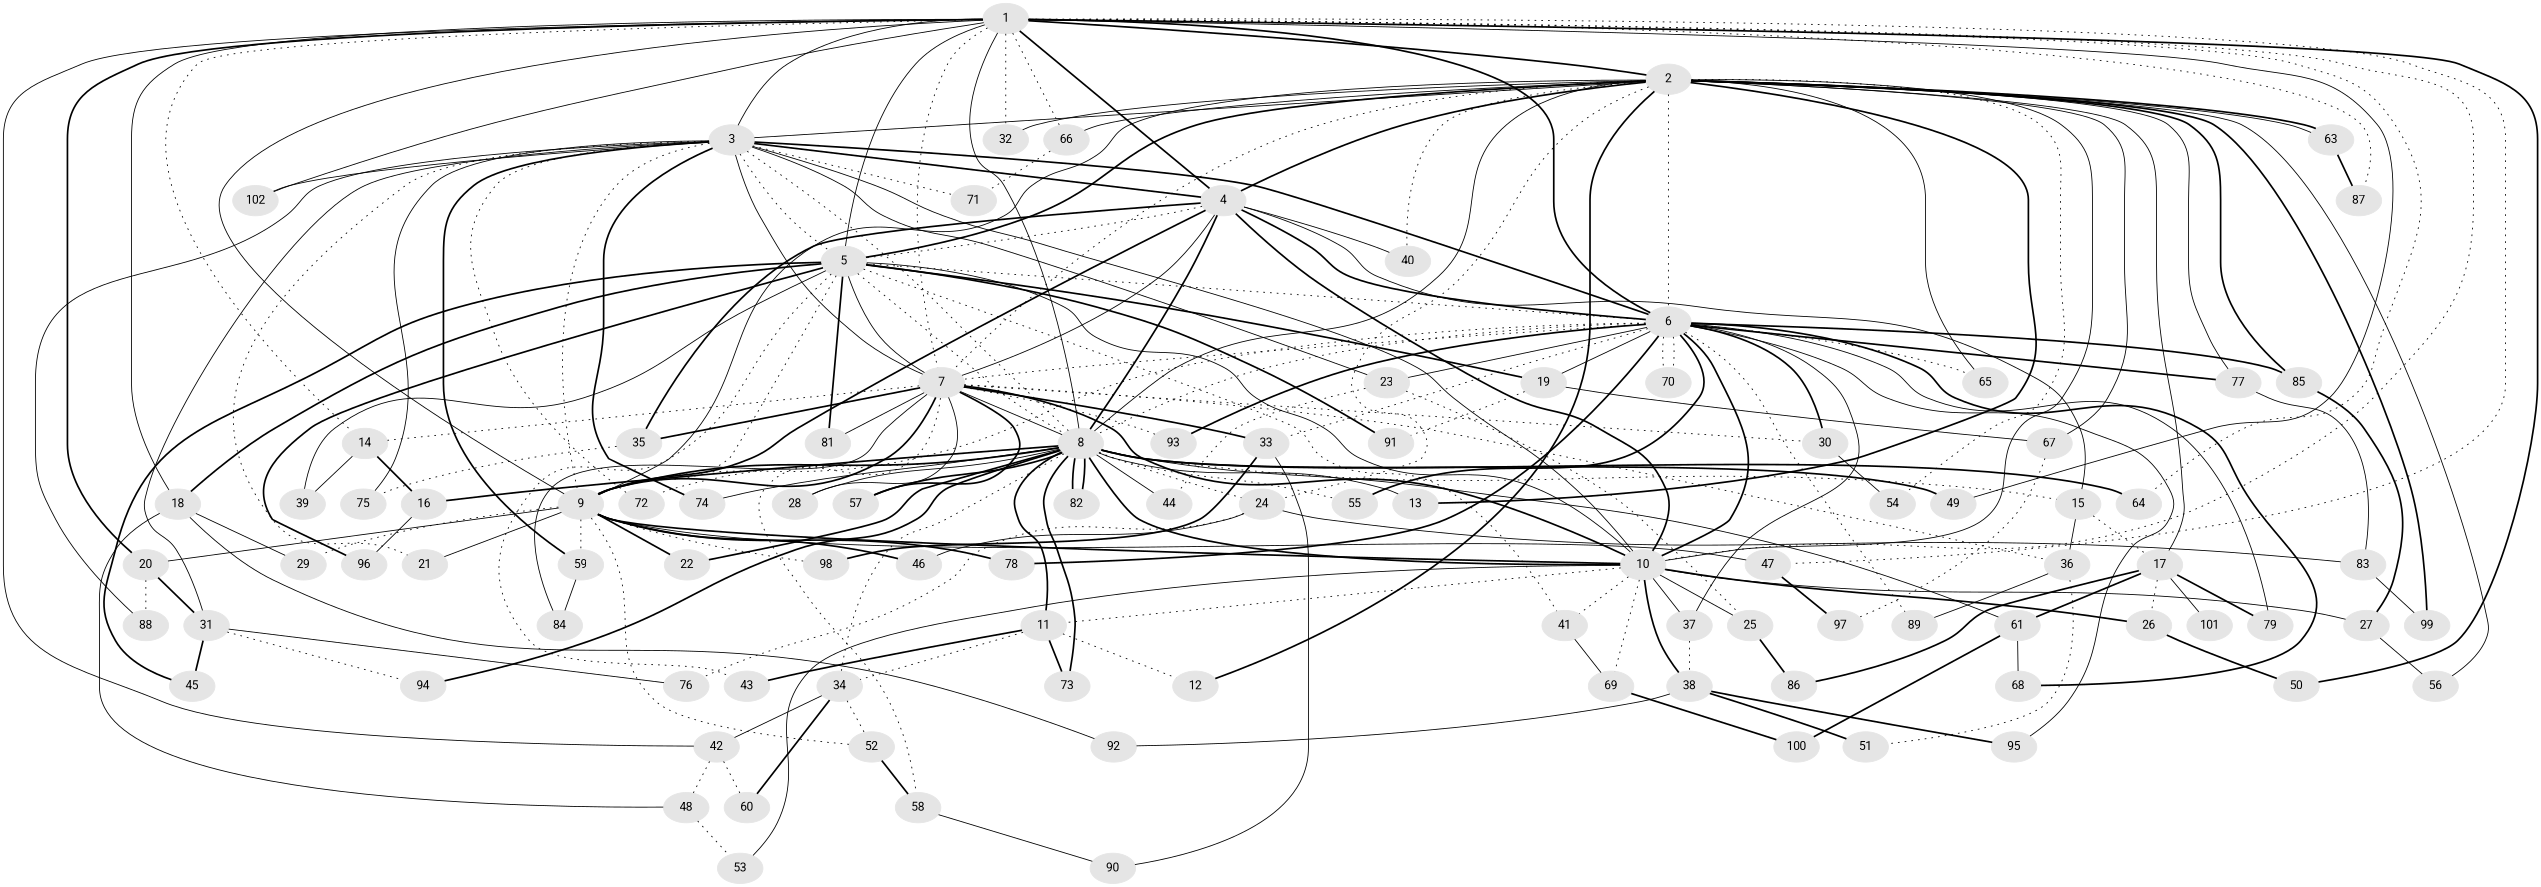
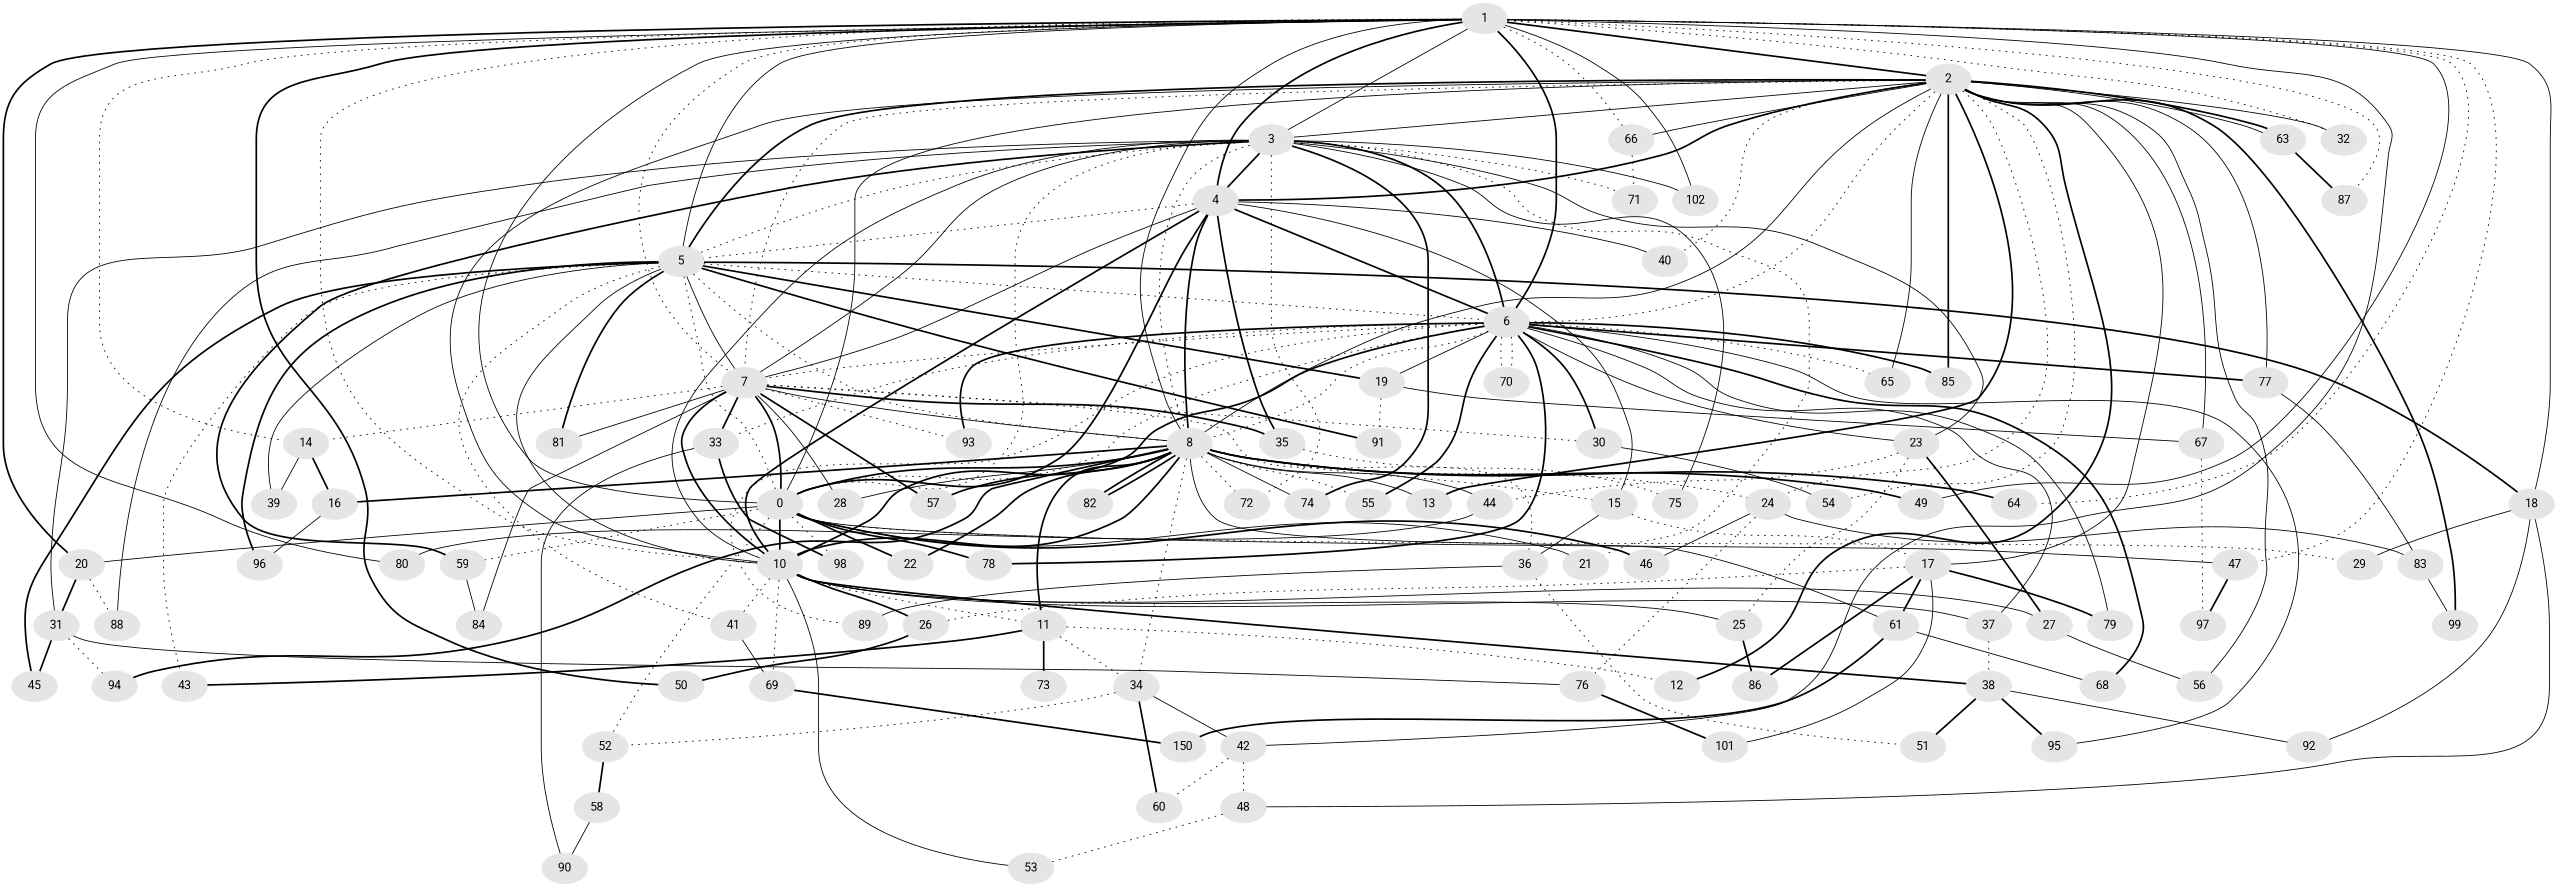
edge "85" -- "27": now "23" -- "27"
node "9": label "9" -> "0"
edge "7" -- "58": removed
edge "8" -- "73": removed
node "80": added
edge "76" -- "101": added
node "100": label "100" -> "150"
